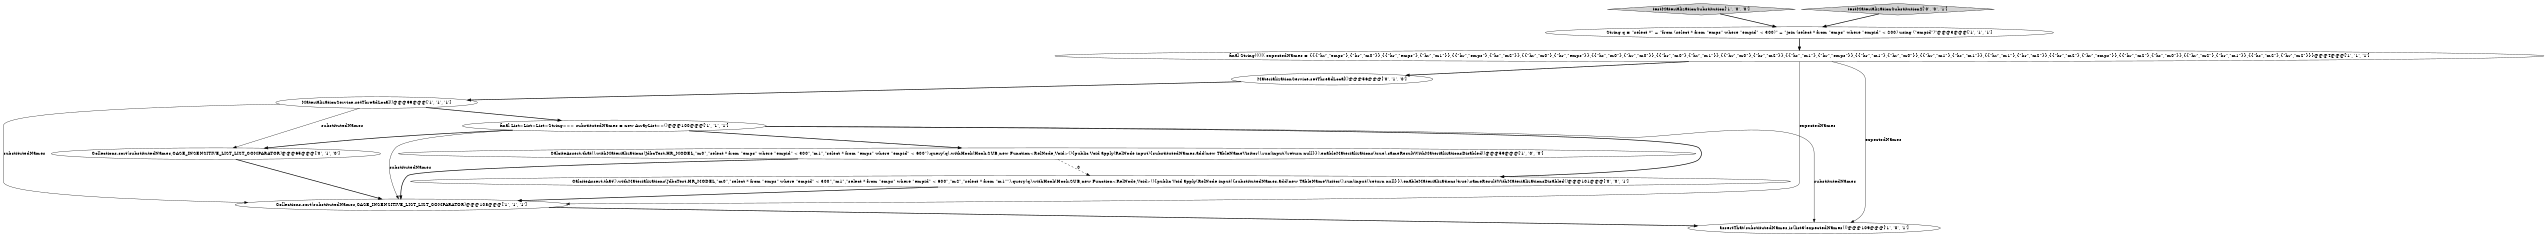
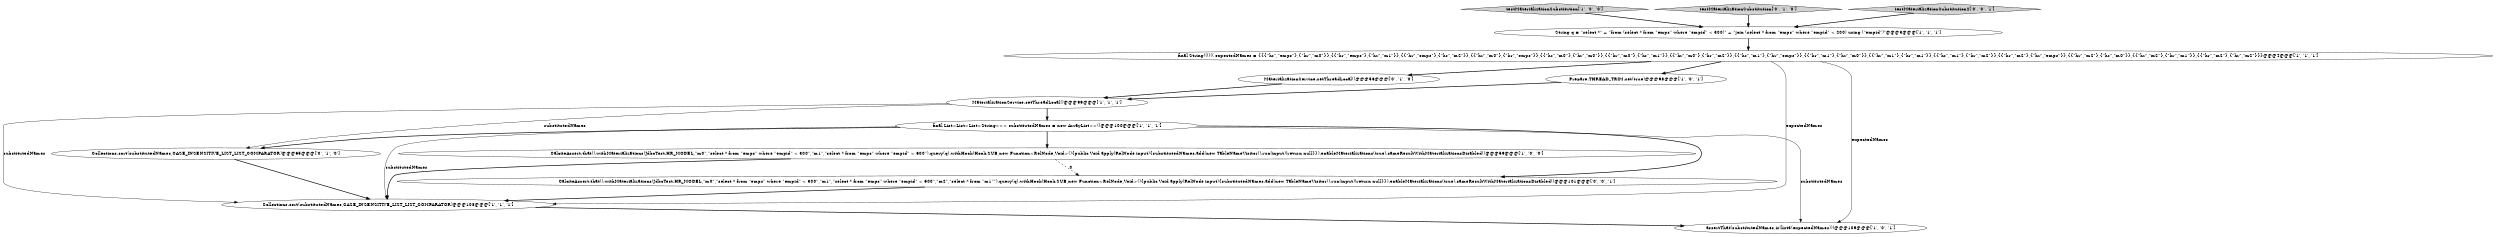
node "testMaterializationSubstitution['0', '1', '0']": added
node "Prepare.THREAD_TRIM.set(true)@@@98@@@['1', '0', '1']": added
